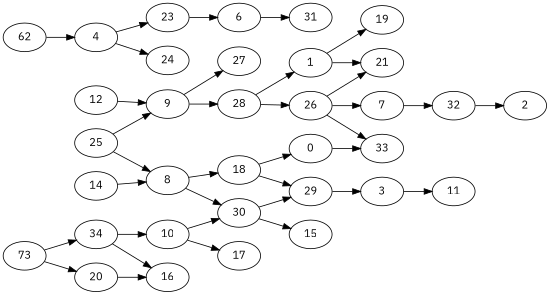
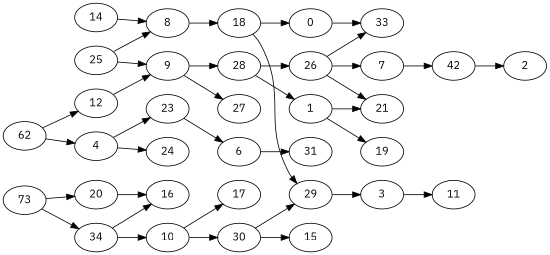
node "32": label "32" -> "42"
edge "62" -> "12": added
edge "8" -> "30": removed
